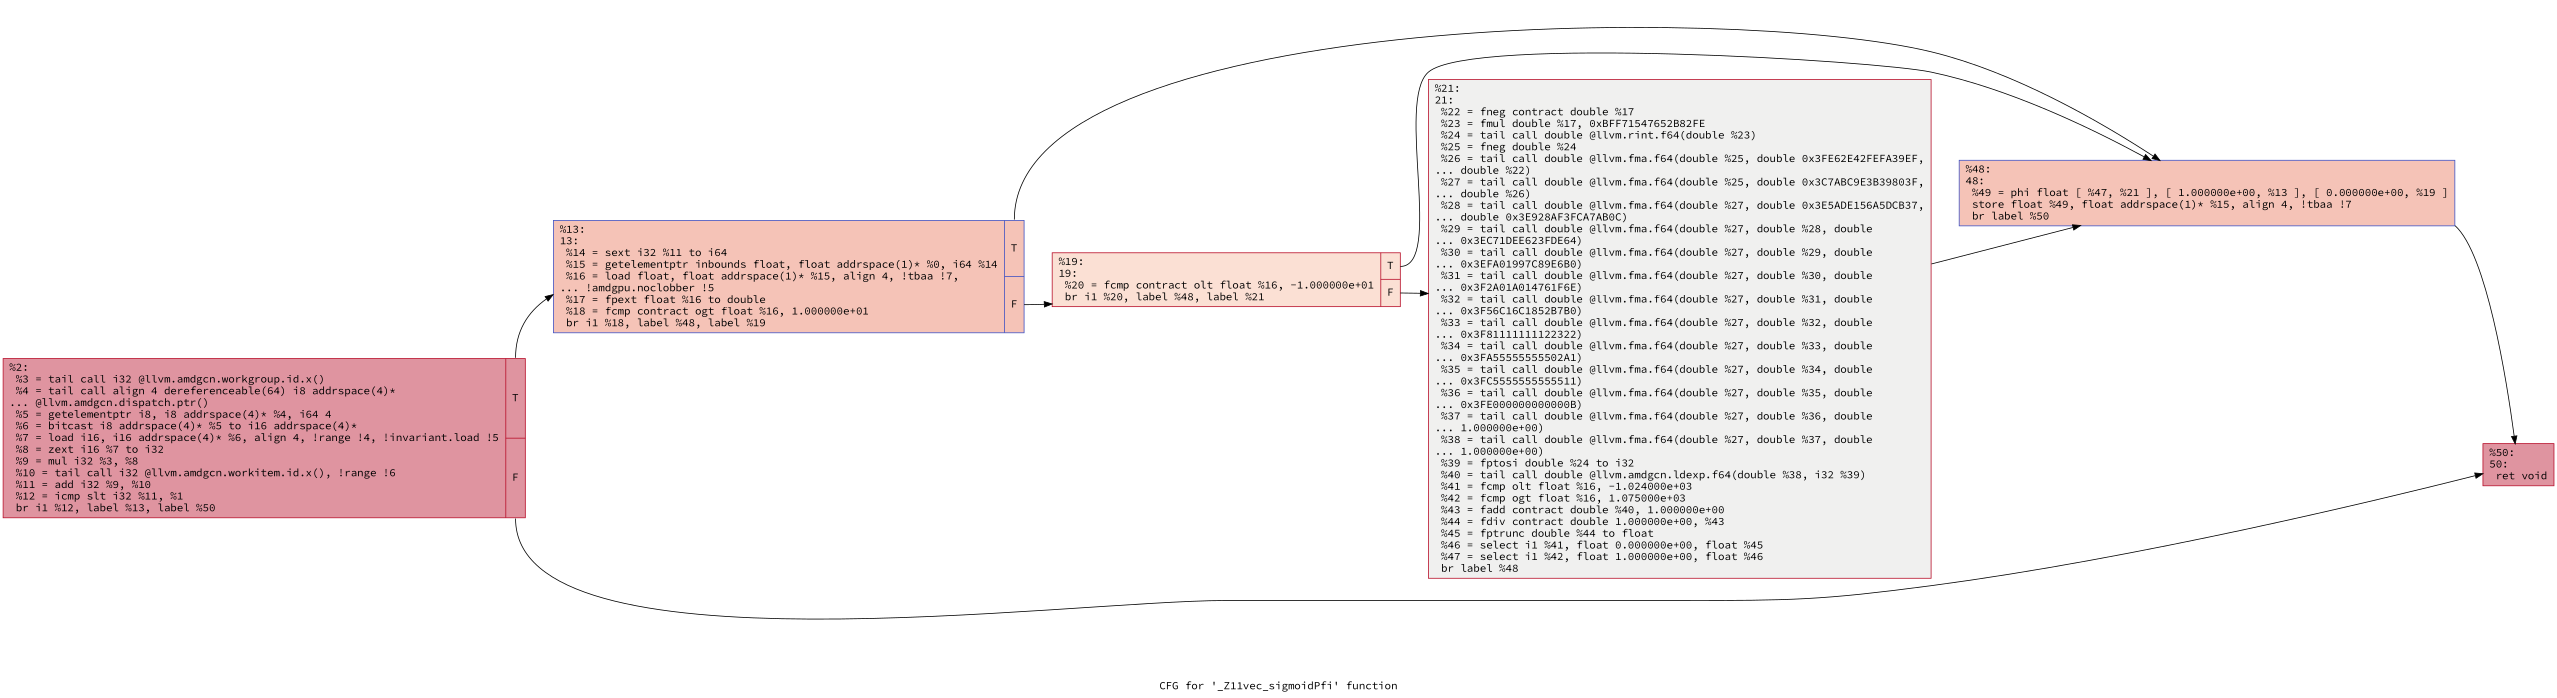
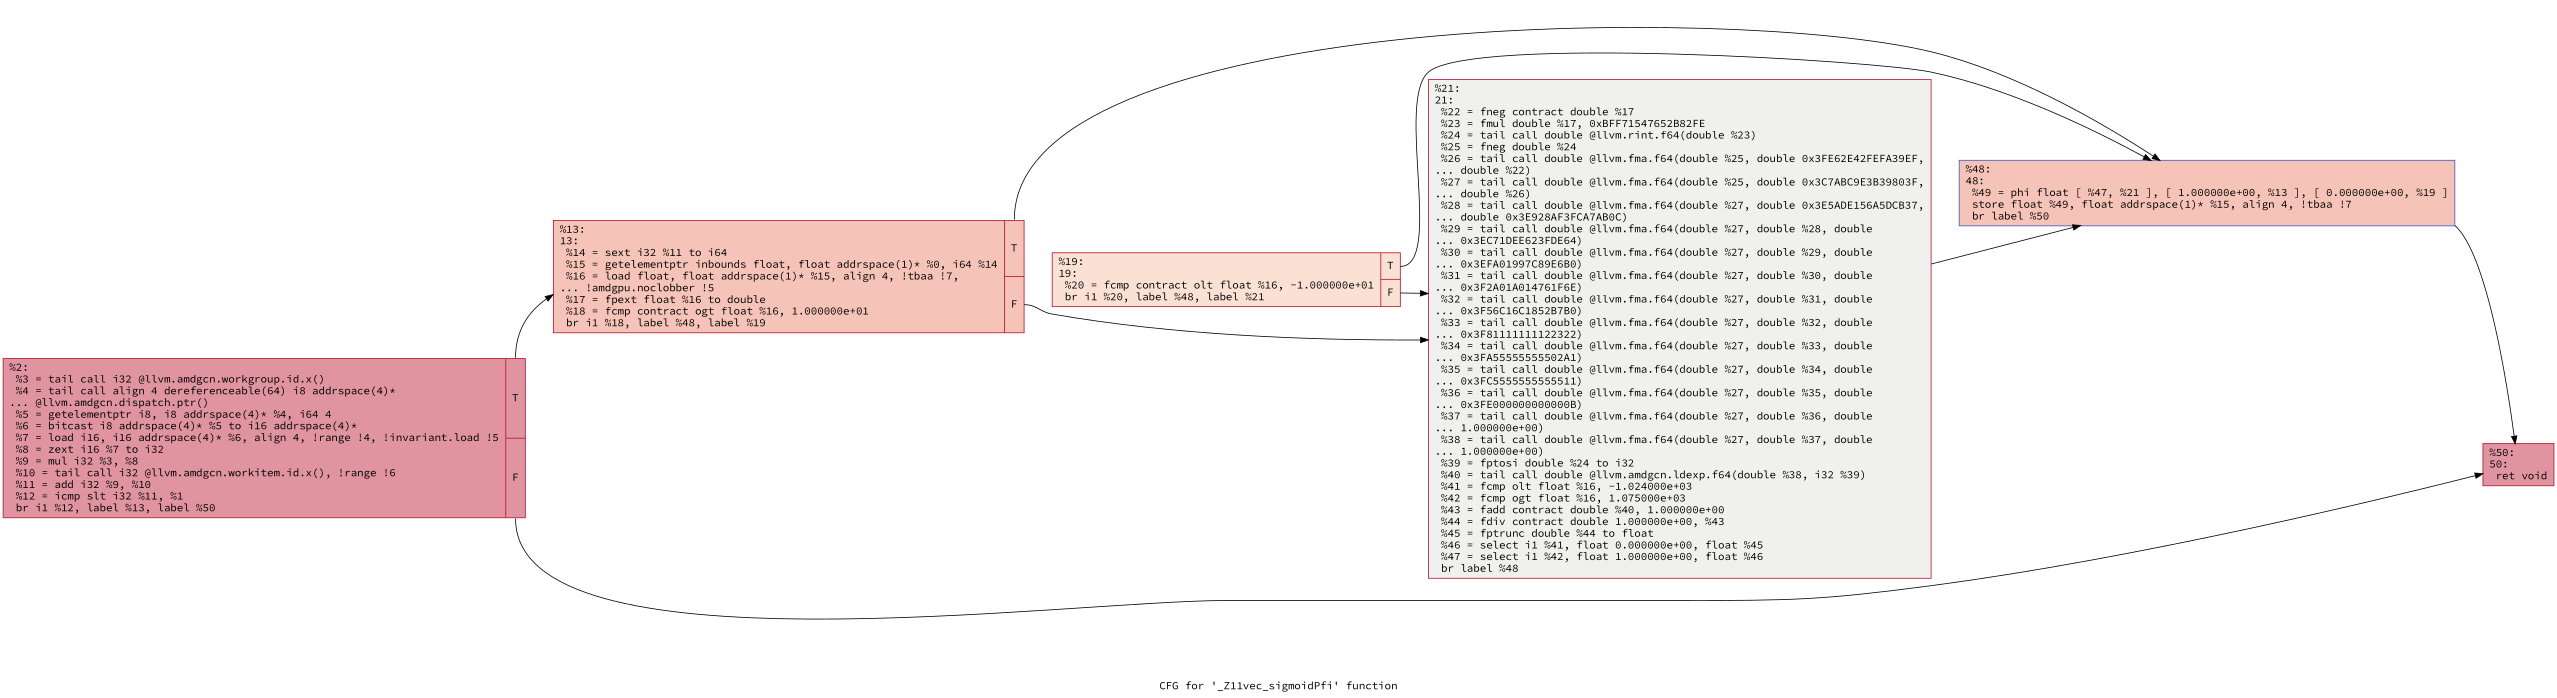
node "%13:": color #3d50c3ff -> #b70d28ff
edge "%13:" -> "%19:": now "%13:" -> "%21:"
